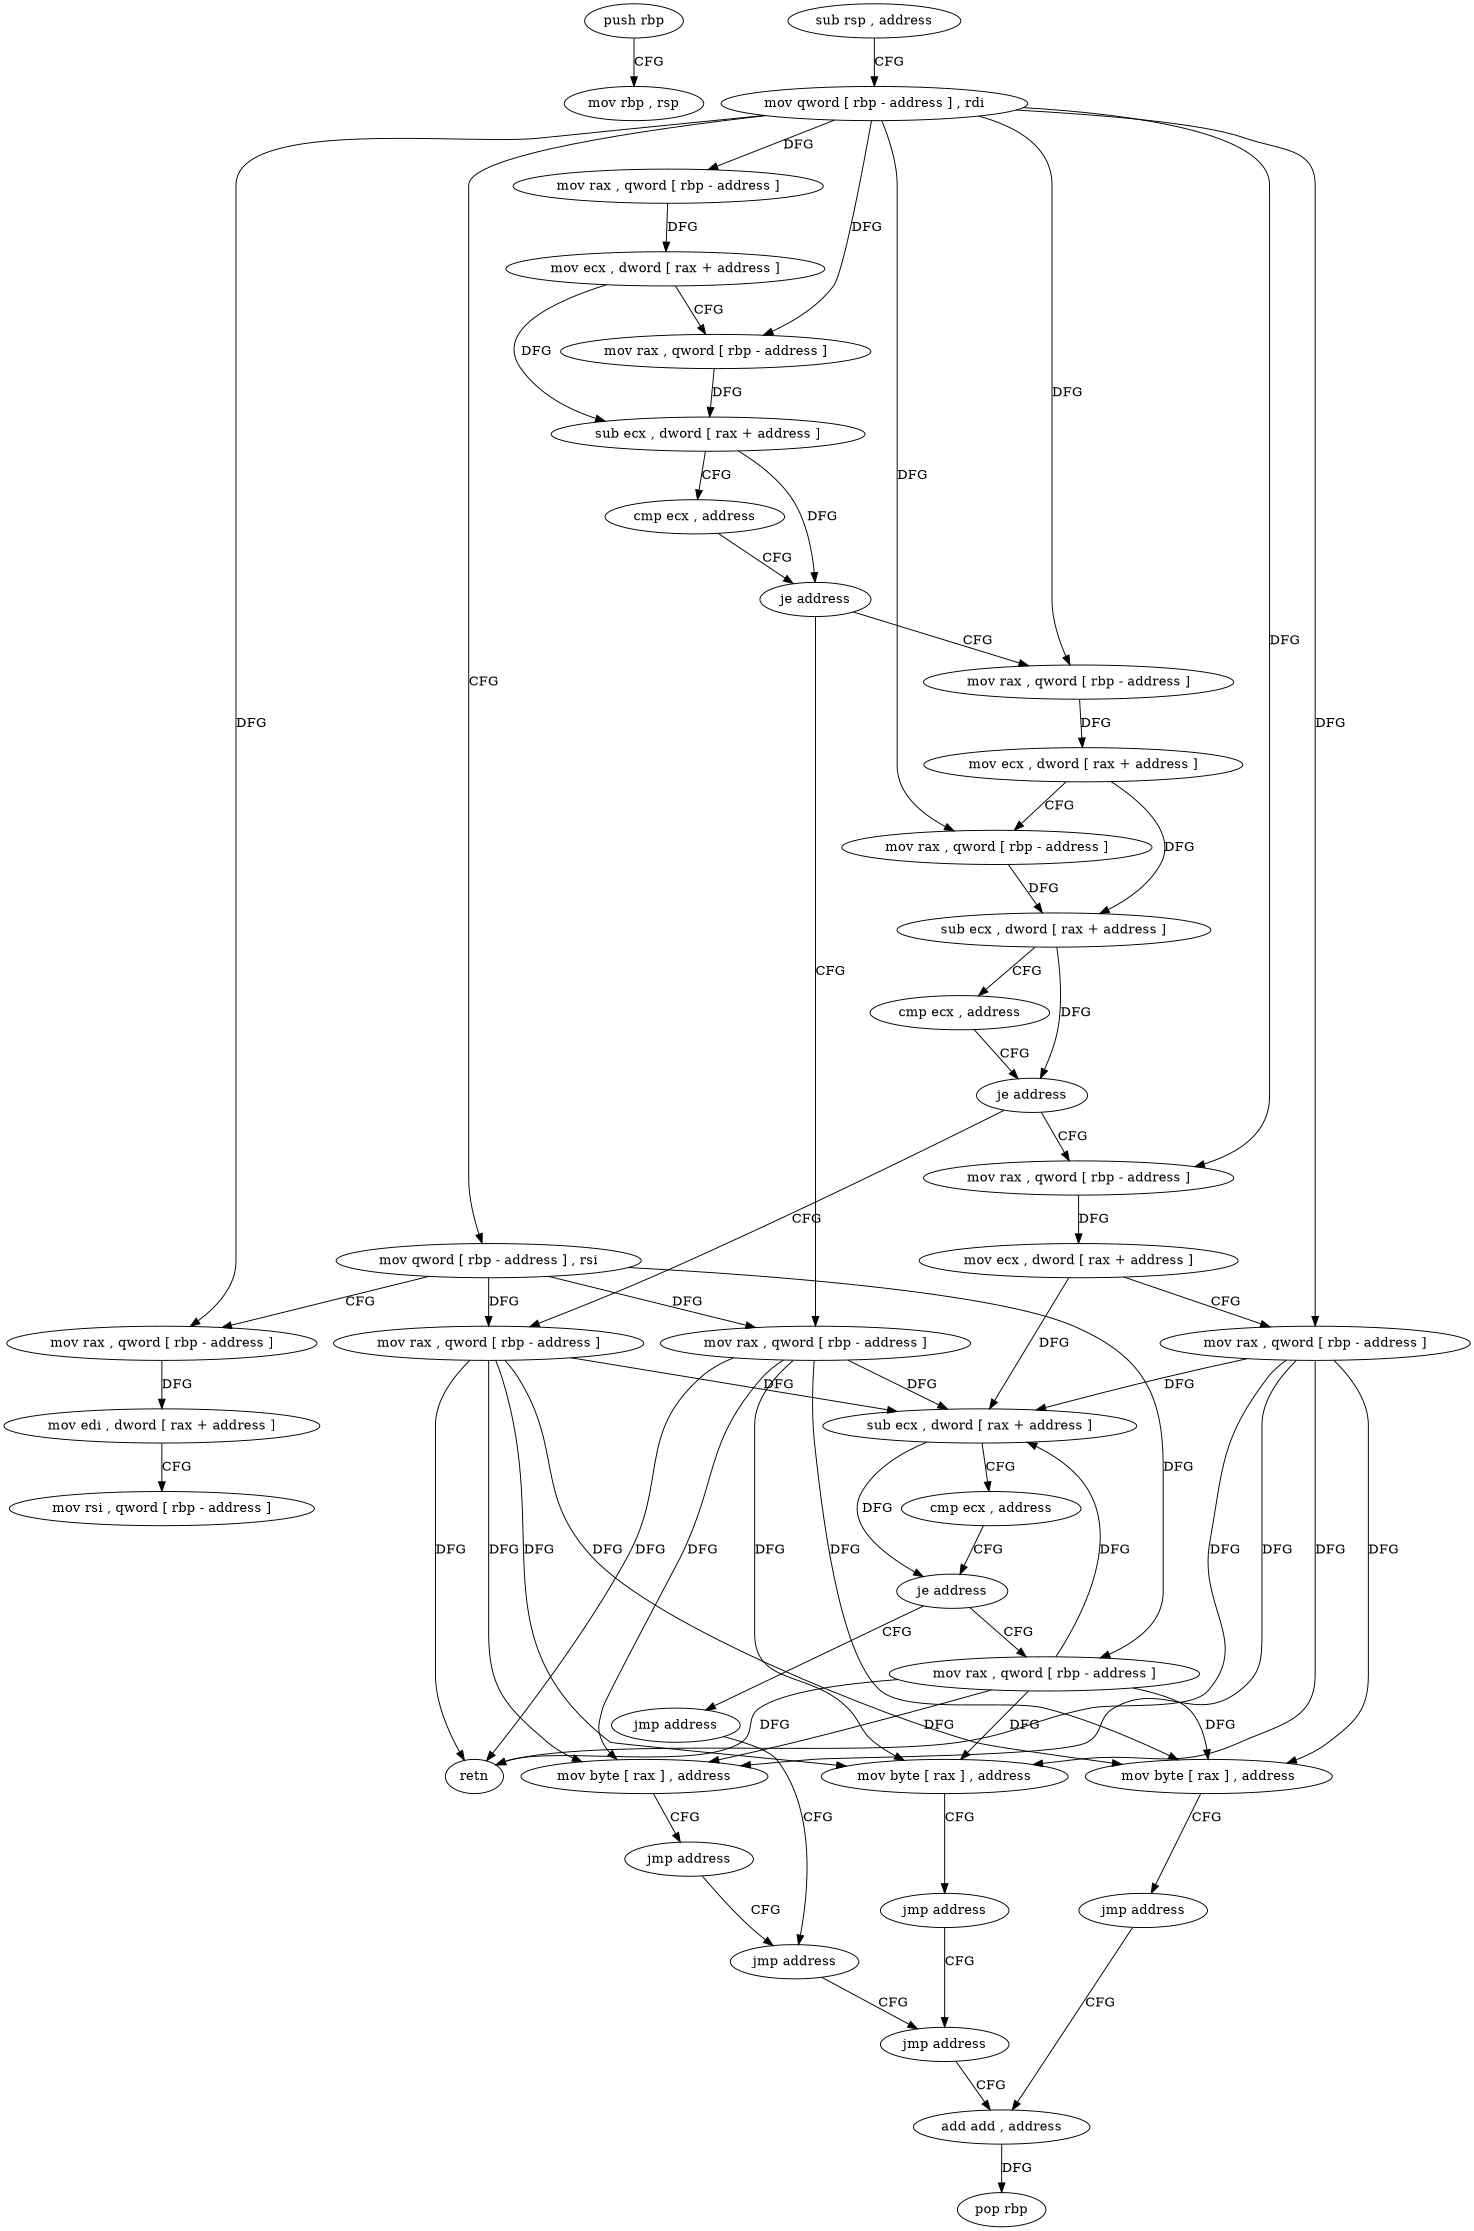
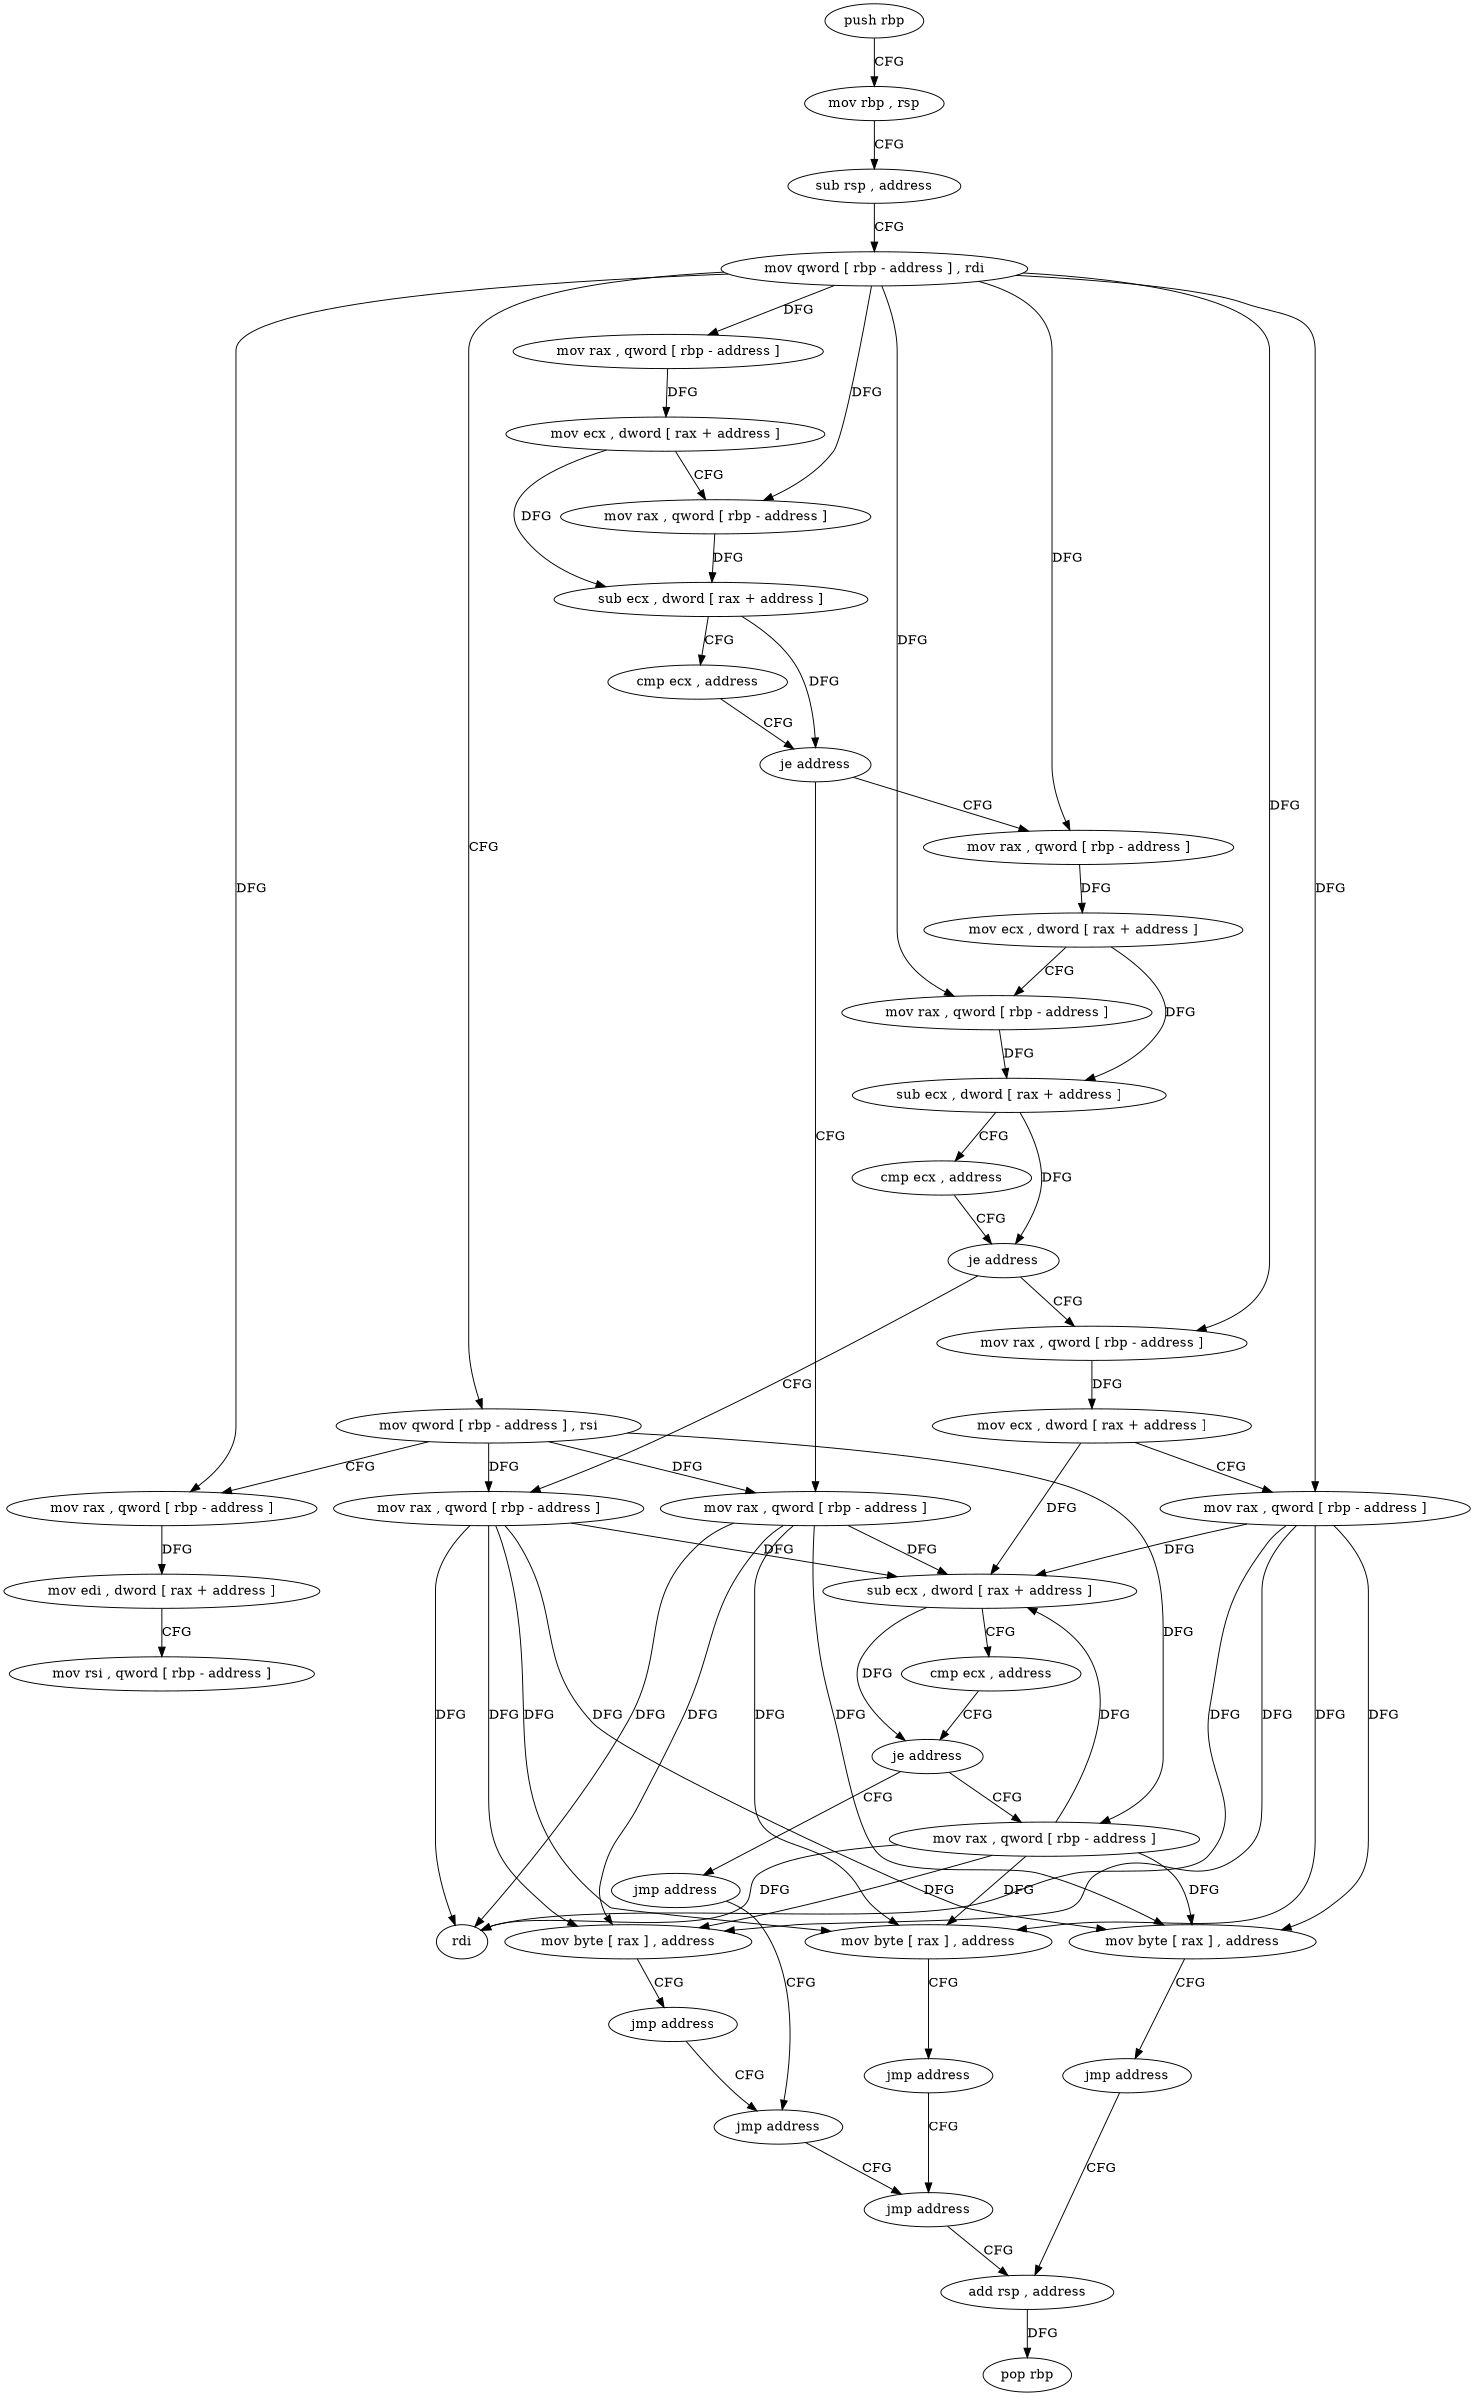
edge "mov rbp , rsp" -> "sub rsp , address": added, label "CFG"
node "retn": label "retn" -> "rdi"
node "add add , address": label "add add , address" -> "add rsp , address"
